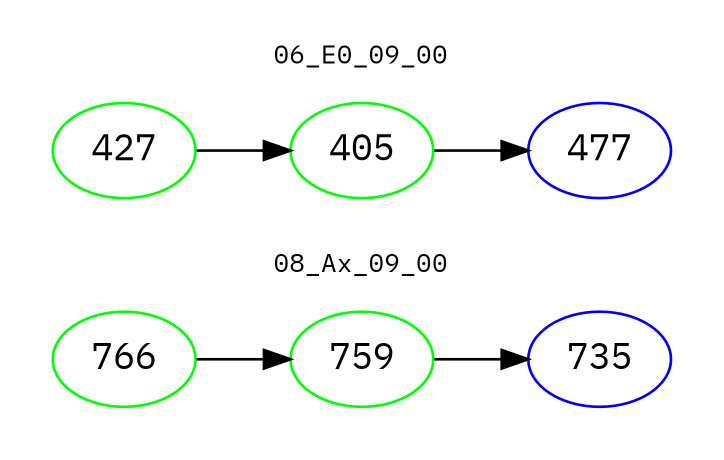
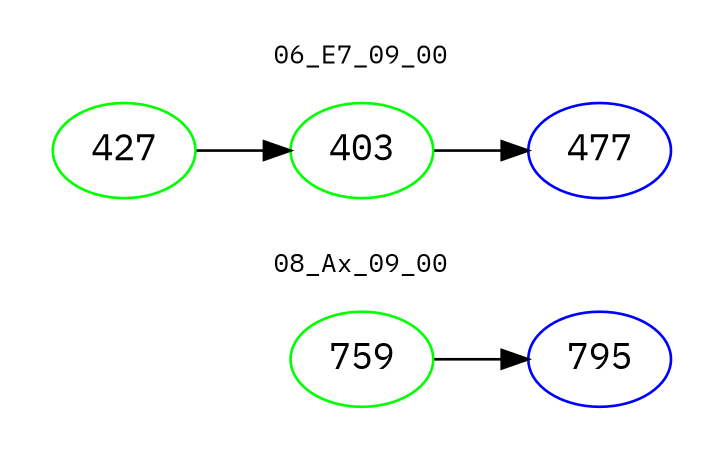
cluster "06_E0_09_00": label "06_E0_09_00" -> "06_E7_09_00"
node "405": label "405" -> "403"
node "766": removed
node "735": label "735" -> "795"
